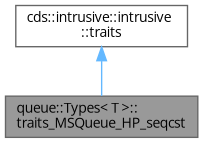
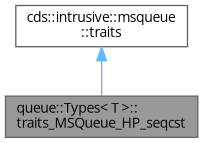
node "cds::intrusive::intrusive ::traits": label "cds::intrusive::intrusive ::traits" -> "cds::intrusive::msqueue ::traits"
